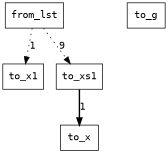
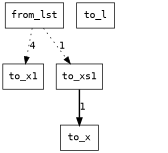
node "to_l": added
node "to_g": removed
edge "from_lst" -> "to_x1": label "1" -> "4"
edge "from_lst" -> "to_xs1": label "9" -> "1"
